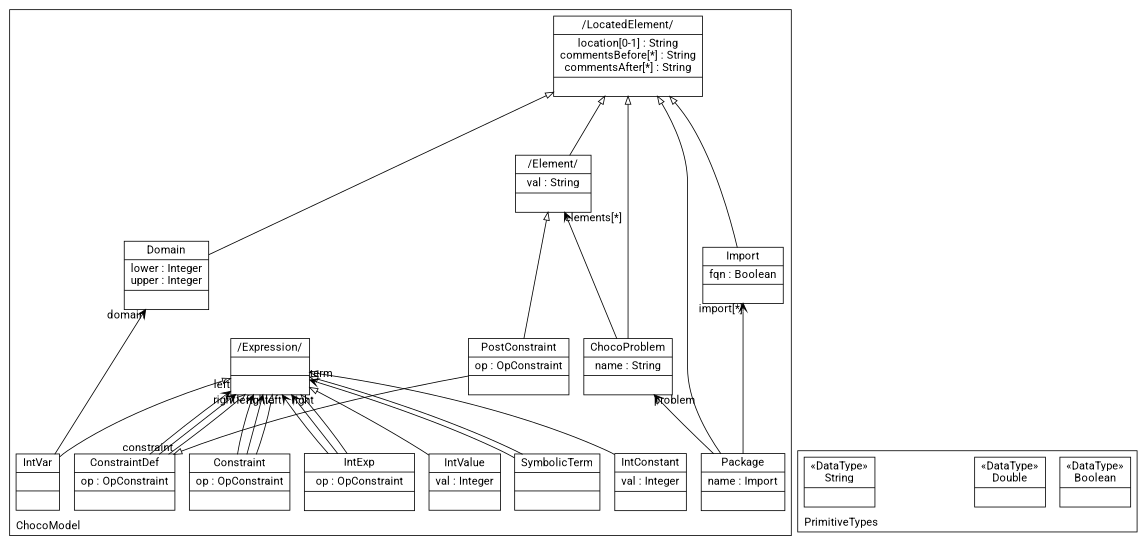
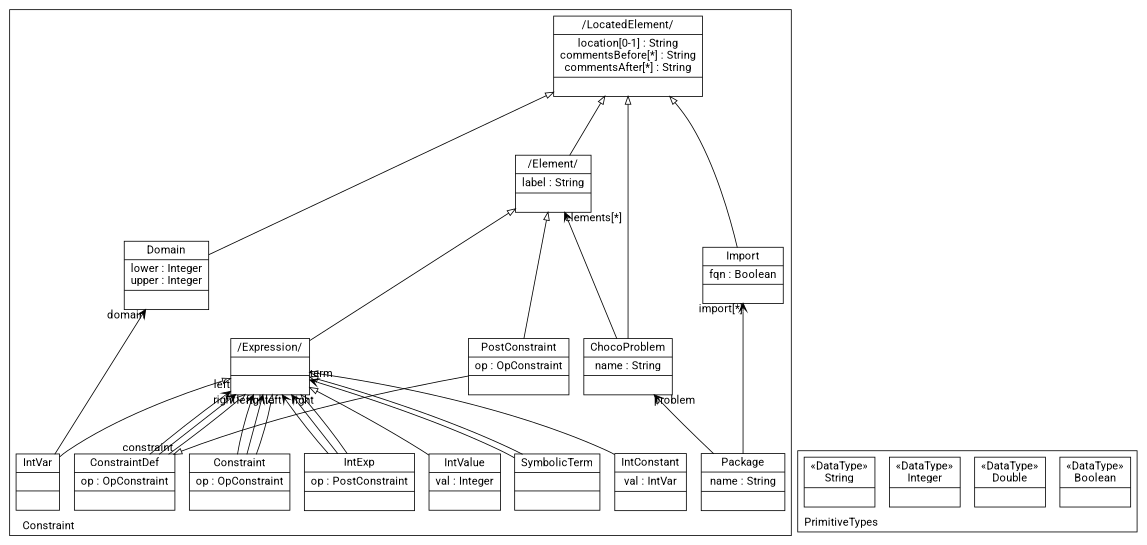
node "/Element/": text "val : String" -> "label : String"
edge "/Expression/" -> "/Element/": added
edge "Package" -> "/LocatedElement/": removed
node "IntExp": text "op : OpConstraint" -> "op : PostConstraint"
node "IntConstant": text "val : Integer" -> "val : IntVar"
node "Package": text "name : Import" -> "name : String"
node "Integer": added
cluster "ChocoModel": label "ChocoModel" -> "Constraint"
